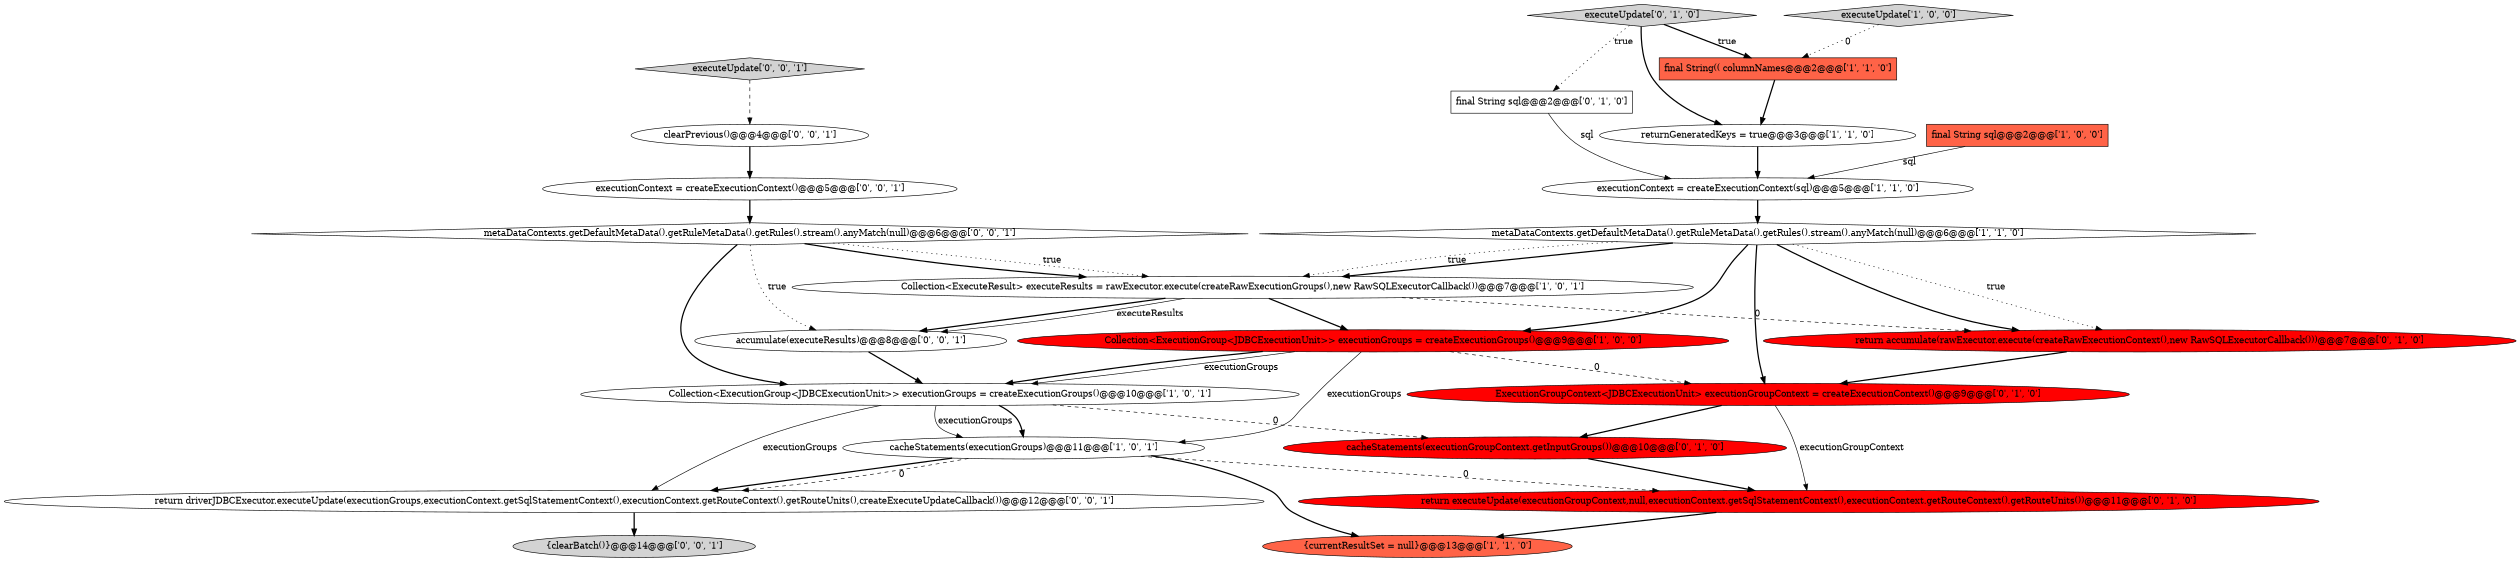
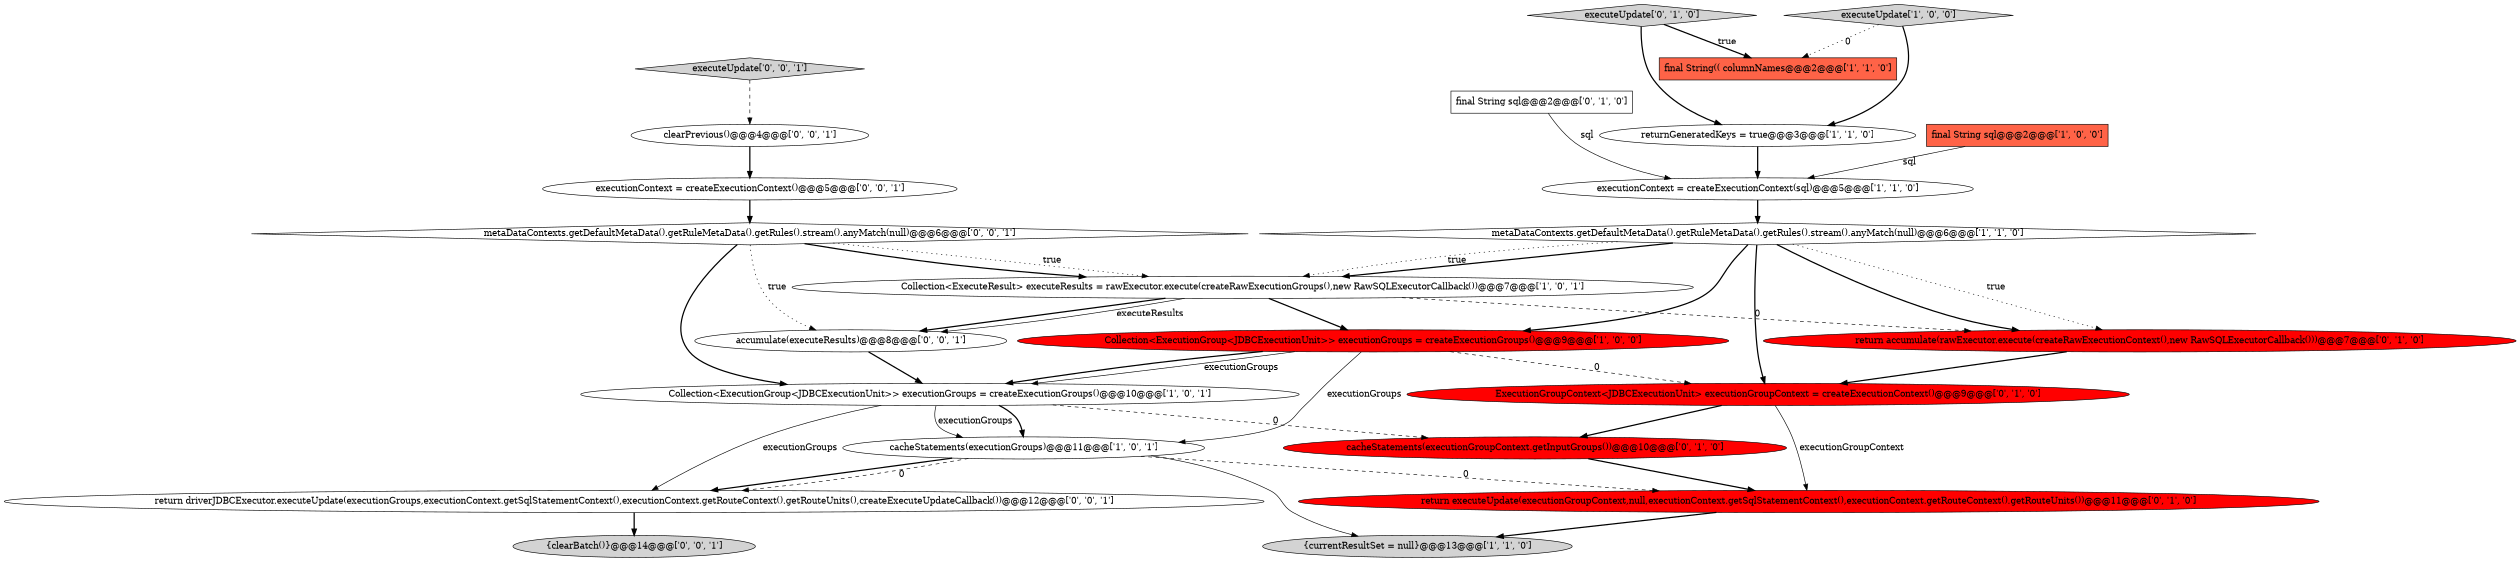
edge "executeUpdate['0', '1', '0']" -> "final String sql@@@2@@@['0', '1', '0']": removed, label "true"
edge "final String(( columnNames@@@2@@@['1', '1', '0']" -> "returnGeneratedKeys = true@@@3@@@['1', '1', '0']": now "executeUpdate['1', '0', '0']" -> "returnGeneratedKeys = true@@@3@@@['1', '1', '0']"
edge "cacheStatements(executionGroups)@@@11@@@['1', '0', '1']" -> "{currentResultSet = null}@@@13@@@['1', '1', '0']": style bold -> solid
node "{currentResultSet = null}@@@13@@@['1', '1', '0']": fillcolor tomato -> lightgray
